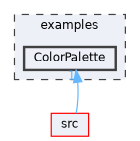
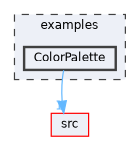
edge "src" -> "ColorPalette": reversed
